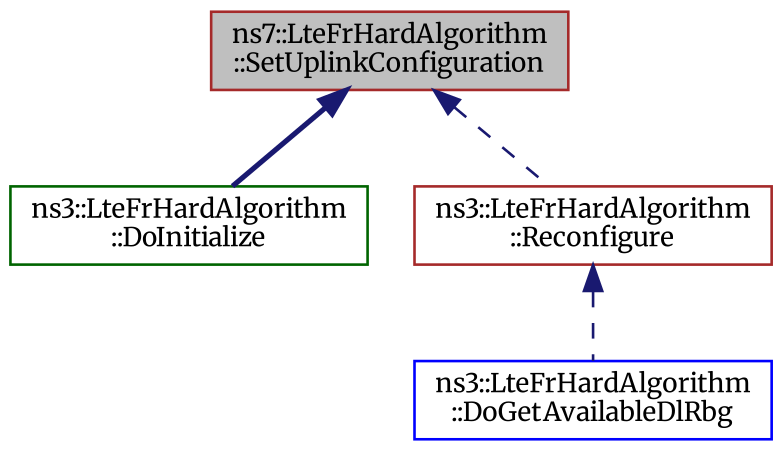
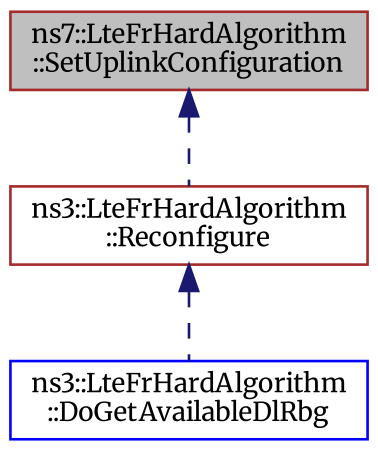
node "ns3::LteFrHardAlgorithm ::DoInitialize": removed
